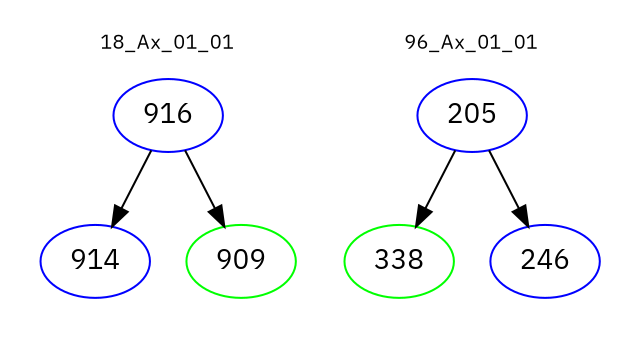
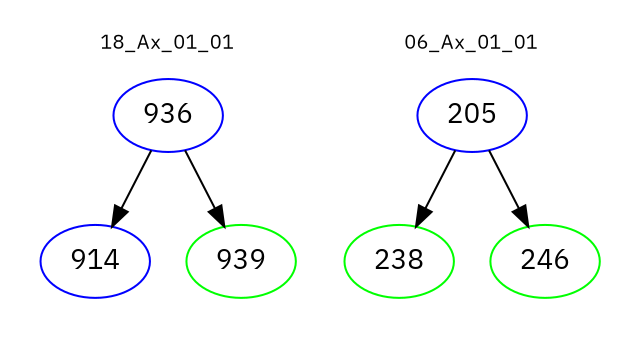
cluster "96_Ax_01_01": label "96_Ax_01_01" -> "06_Ax_01_01"
node "916": label "916" -> "936"
node "909": label "909" -> "939"
node "338": label "338" -> "238"
node "246": color blue -> green
